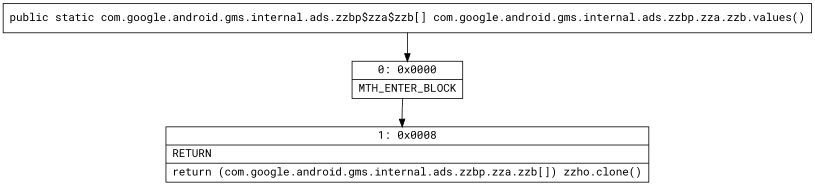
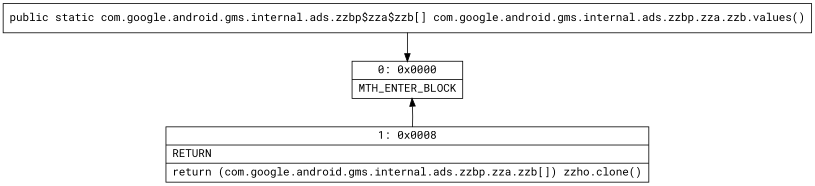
edge "0: 0x0000" -> "1: 0x0008": reversed
